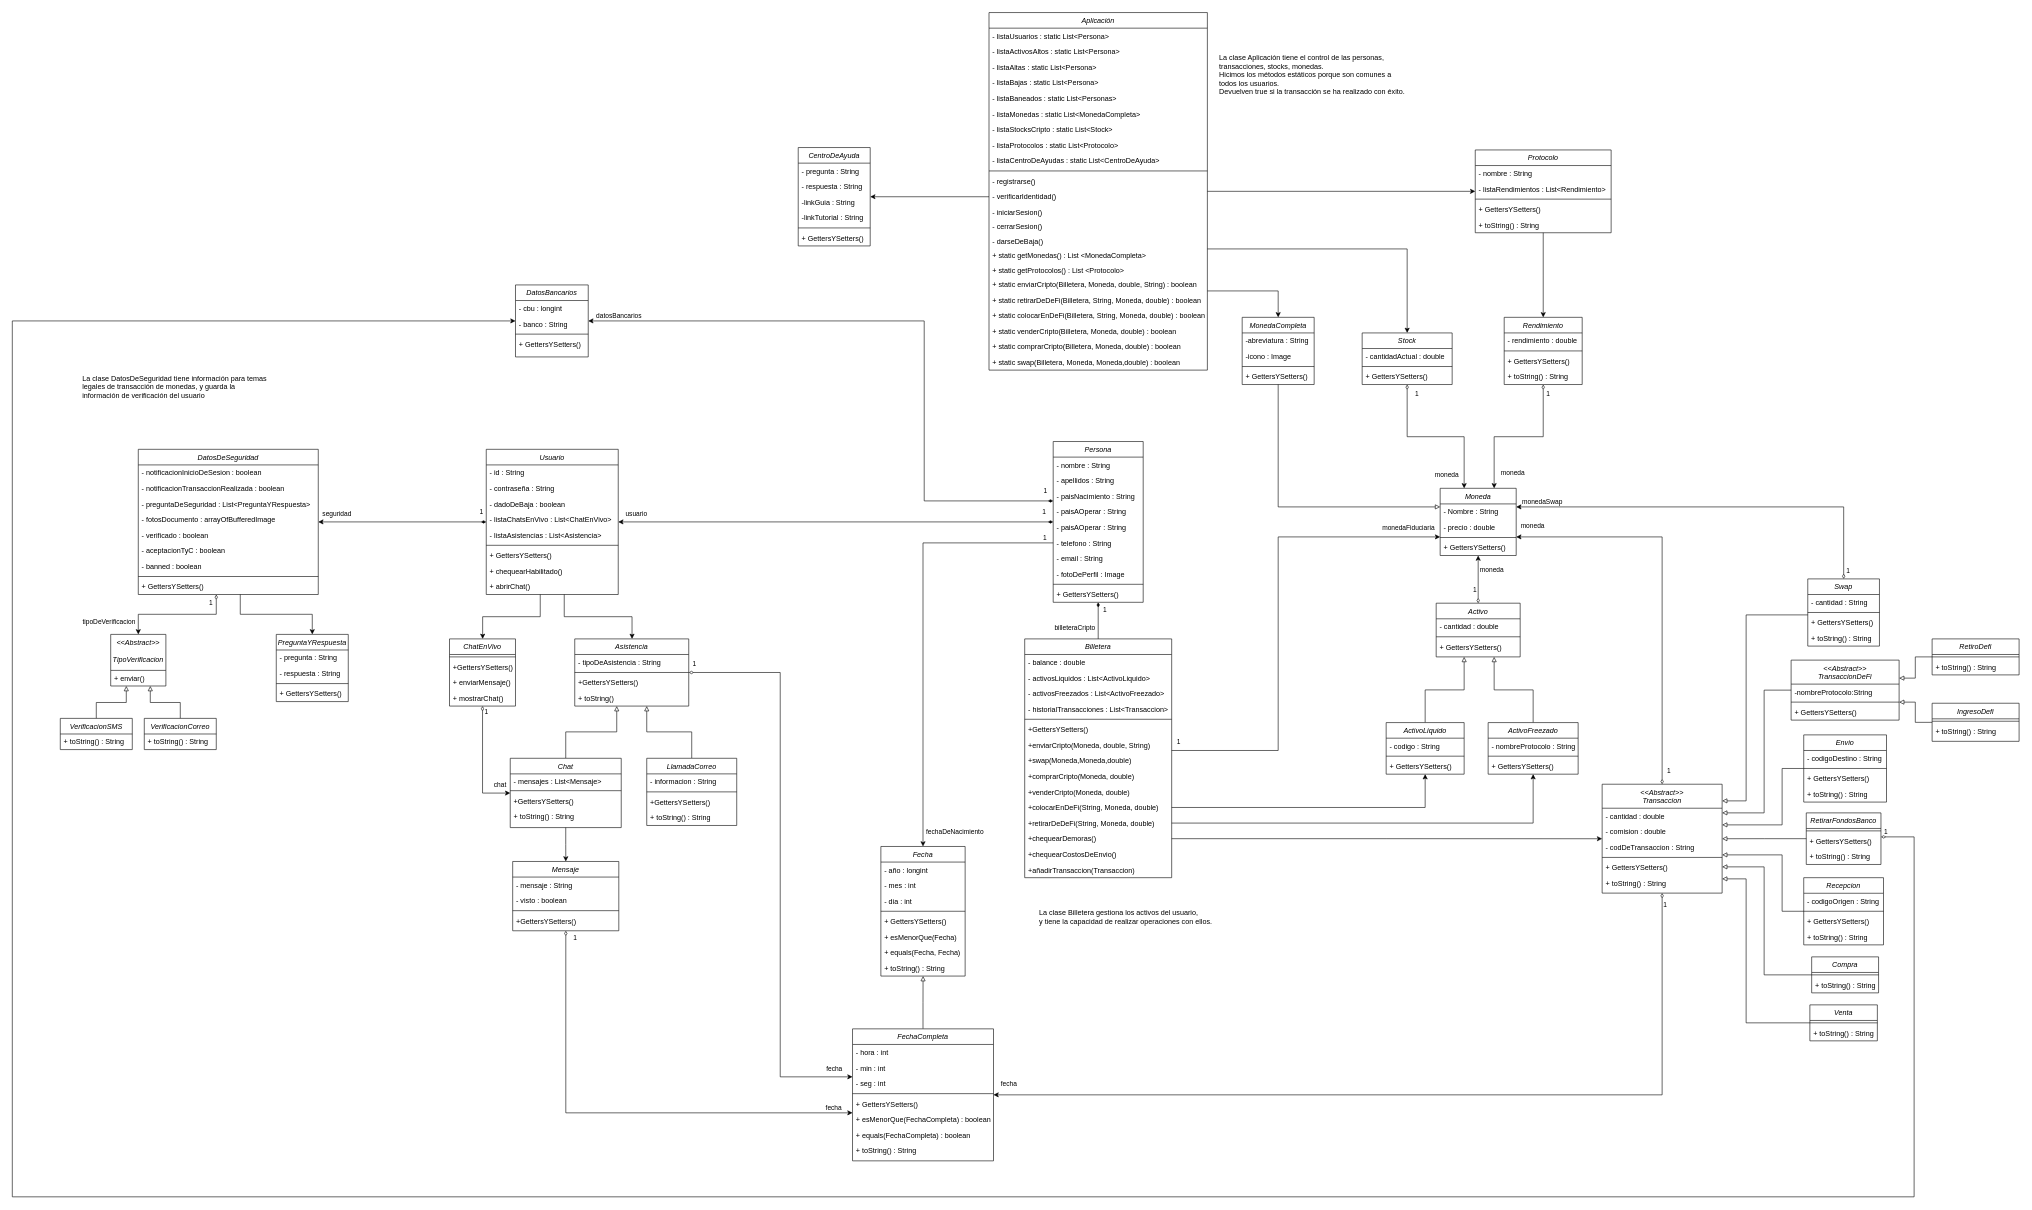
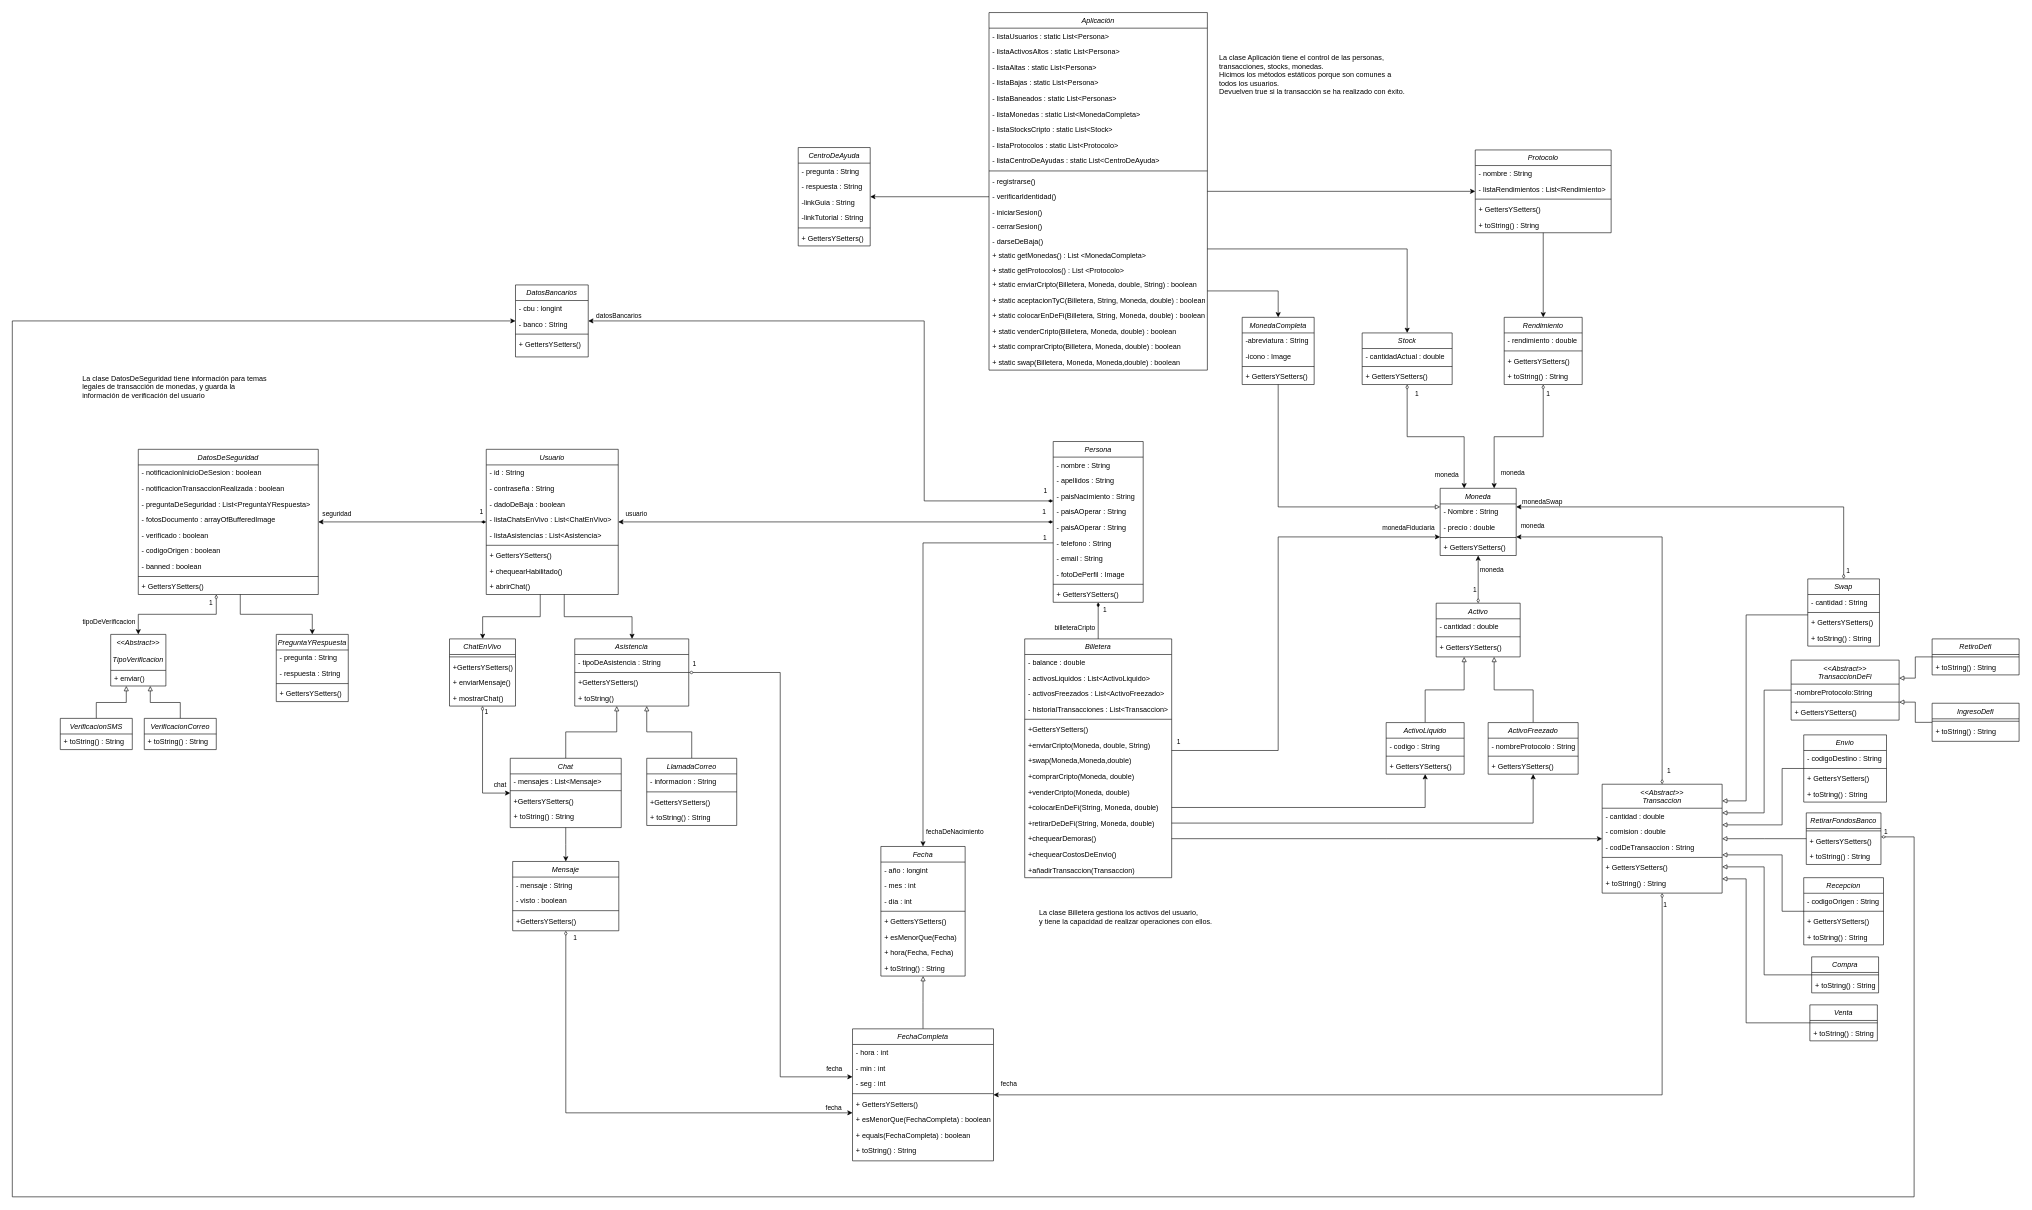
node "+ static retirarDeDeFi(Billetera, String, Moneda, double) : boolean": label "+ static retirarDeDeFi(Billetera, String, Moneda, double) : boolean" -> "+ static aceptacionTyC(Billetera, String, Moneda, double) : boolean"
node "- aceptacionTyC : boolean": label "- aceptacionTyC : boolean" -> "- codigoOrigen : boolean"
node "+ equals(Fecha, Fecha)": label "+ equals(Fecha, Fecha)" -> "+ hora(Fecha, Fecha)"
